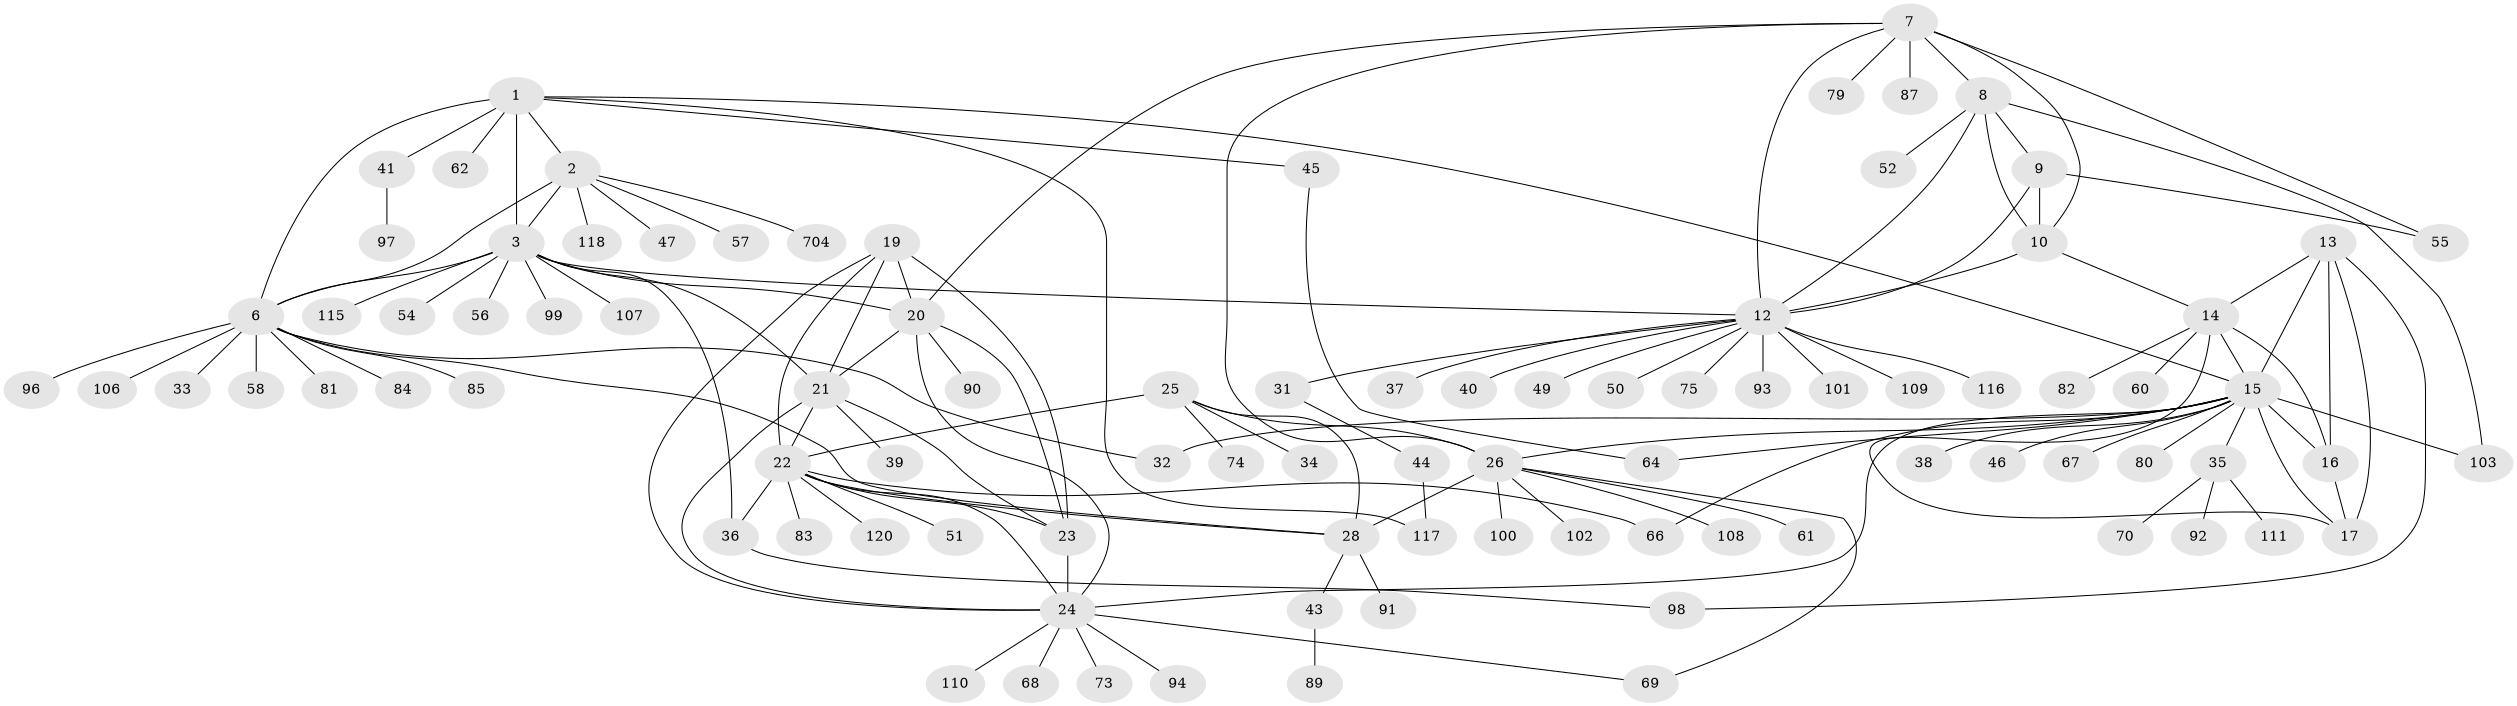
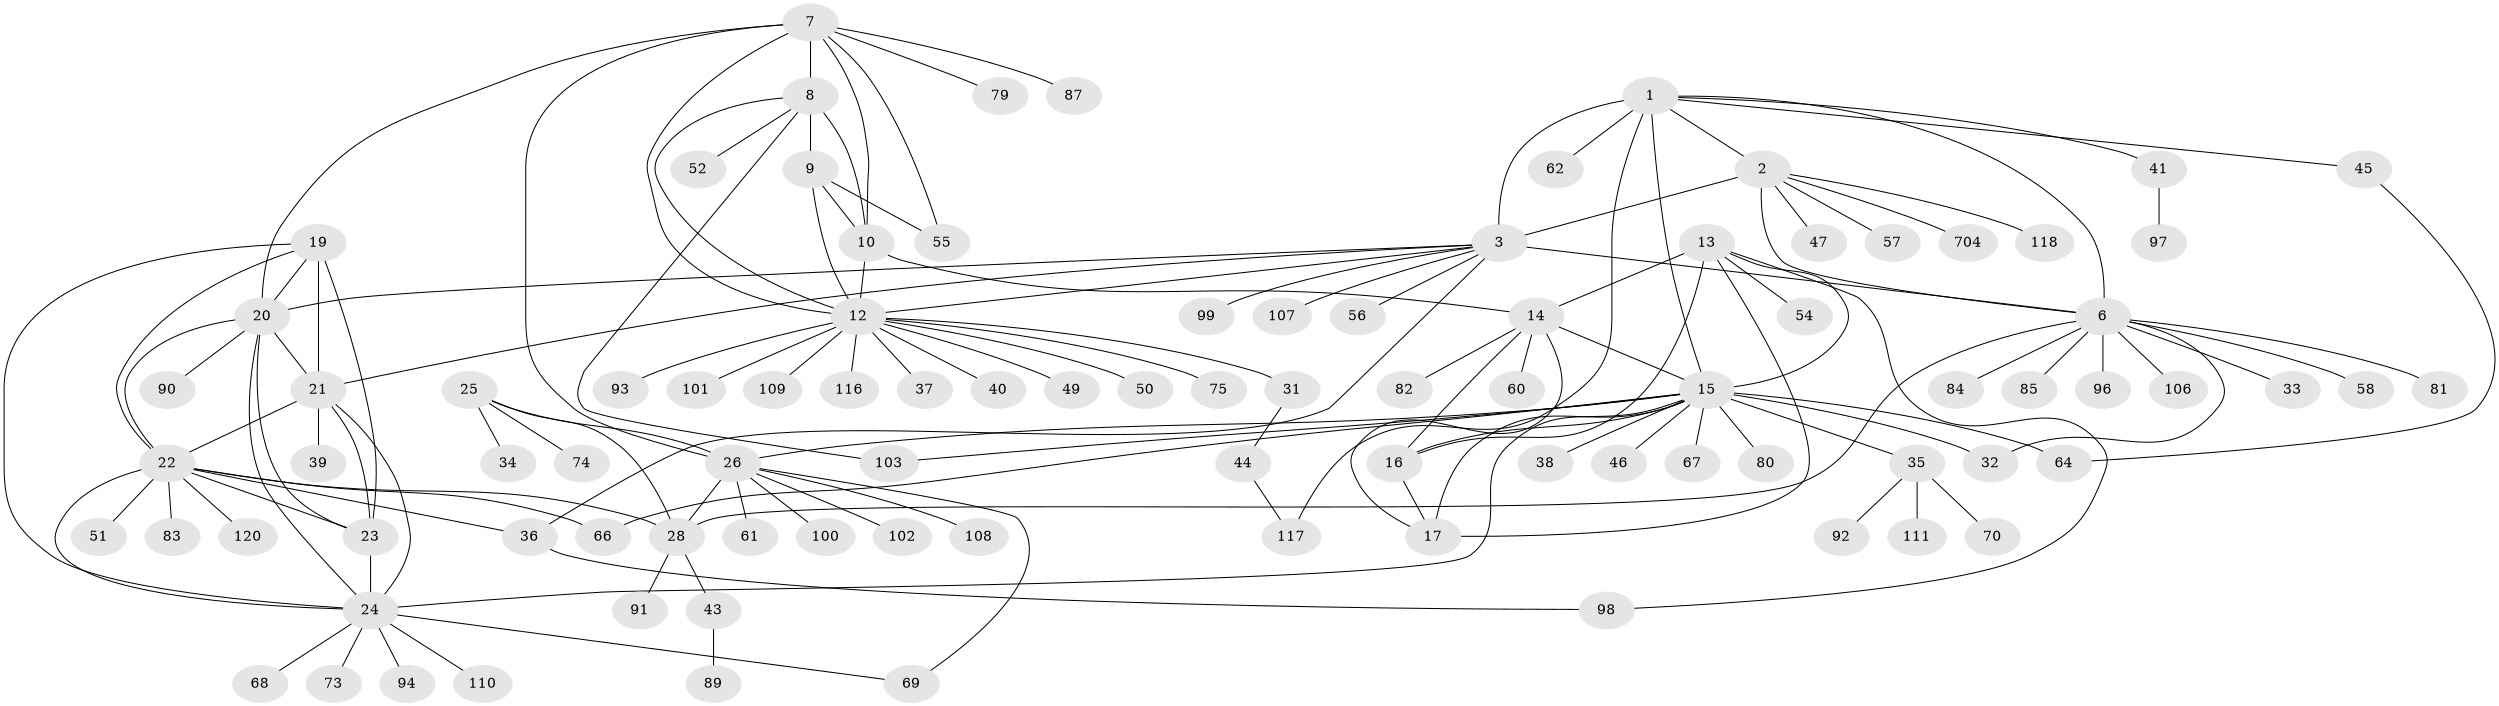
edge "3" -- "54": now "13" -- "54"
node "115": removed
edge "25" -- "22": now "20" -- "22"
